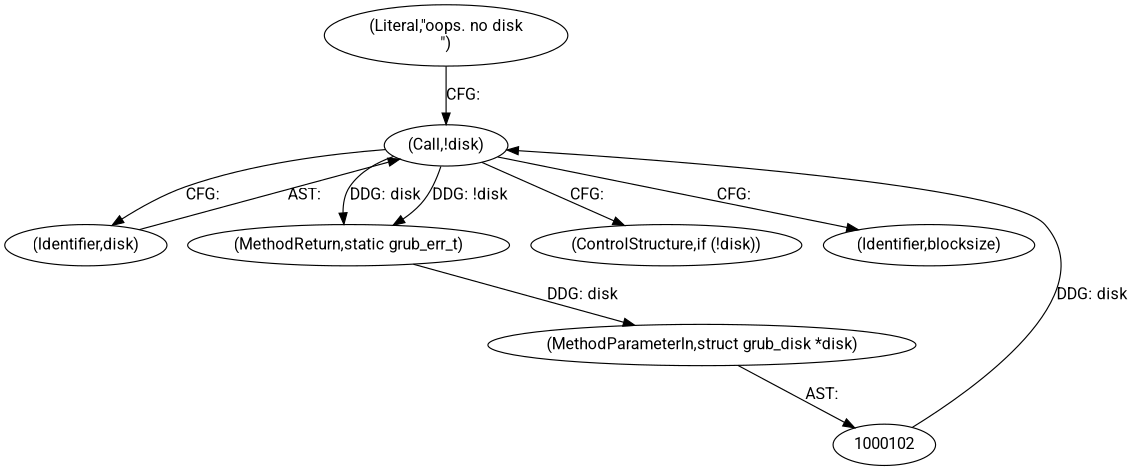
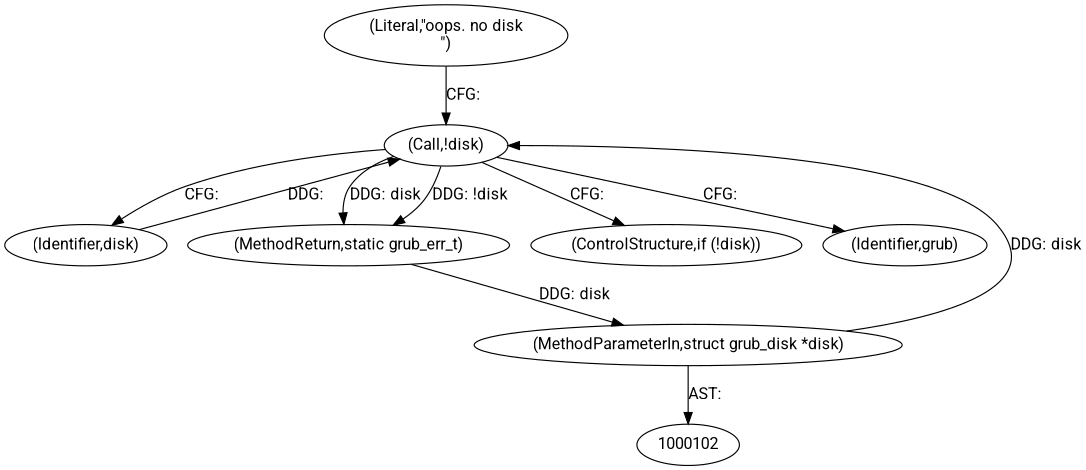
edge "1000102" -> "(Call,!disk)": now "(MethodParameterIn,struct grub_disk *disk)" -> "(Call,!disk)"
edge "(Identifier,disk)" -> "(Call,!disk)": label "AST: " -> "DDG: "
node "(Identifier,blocksize)": label "(Identifier,blocksize)" -> "(Identifier,grub)"
